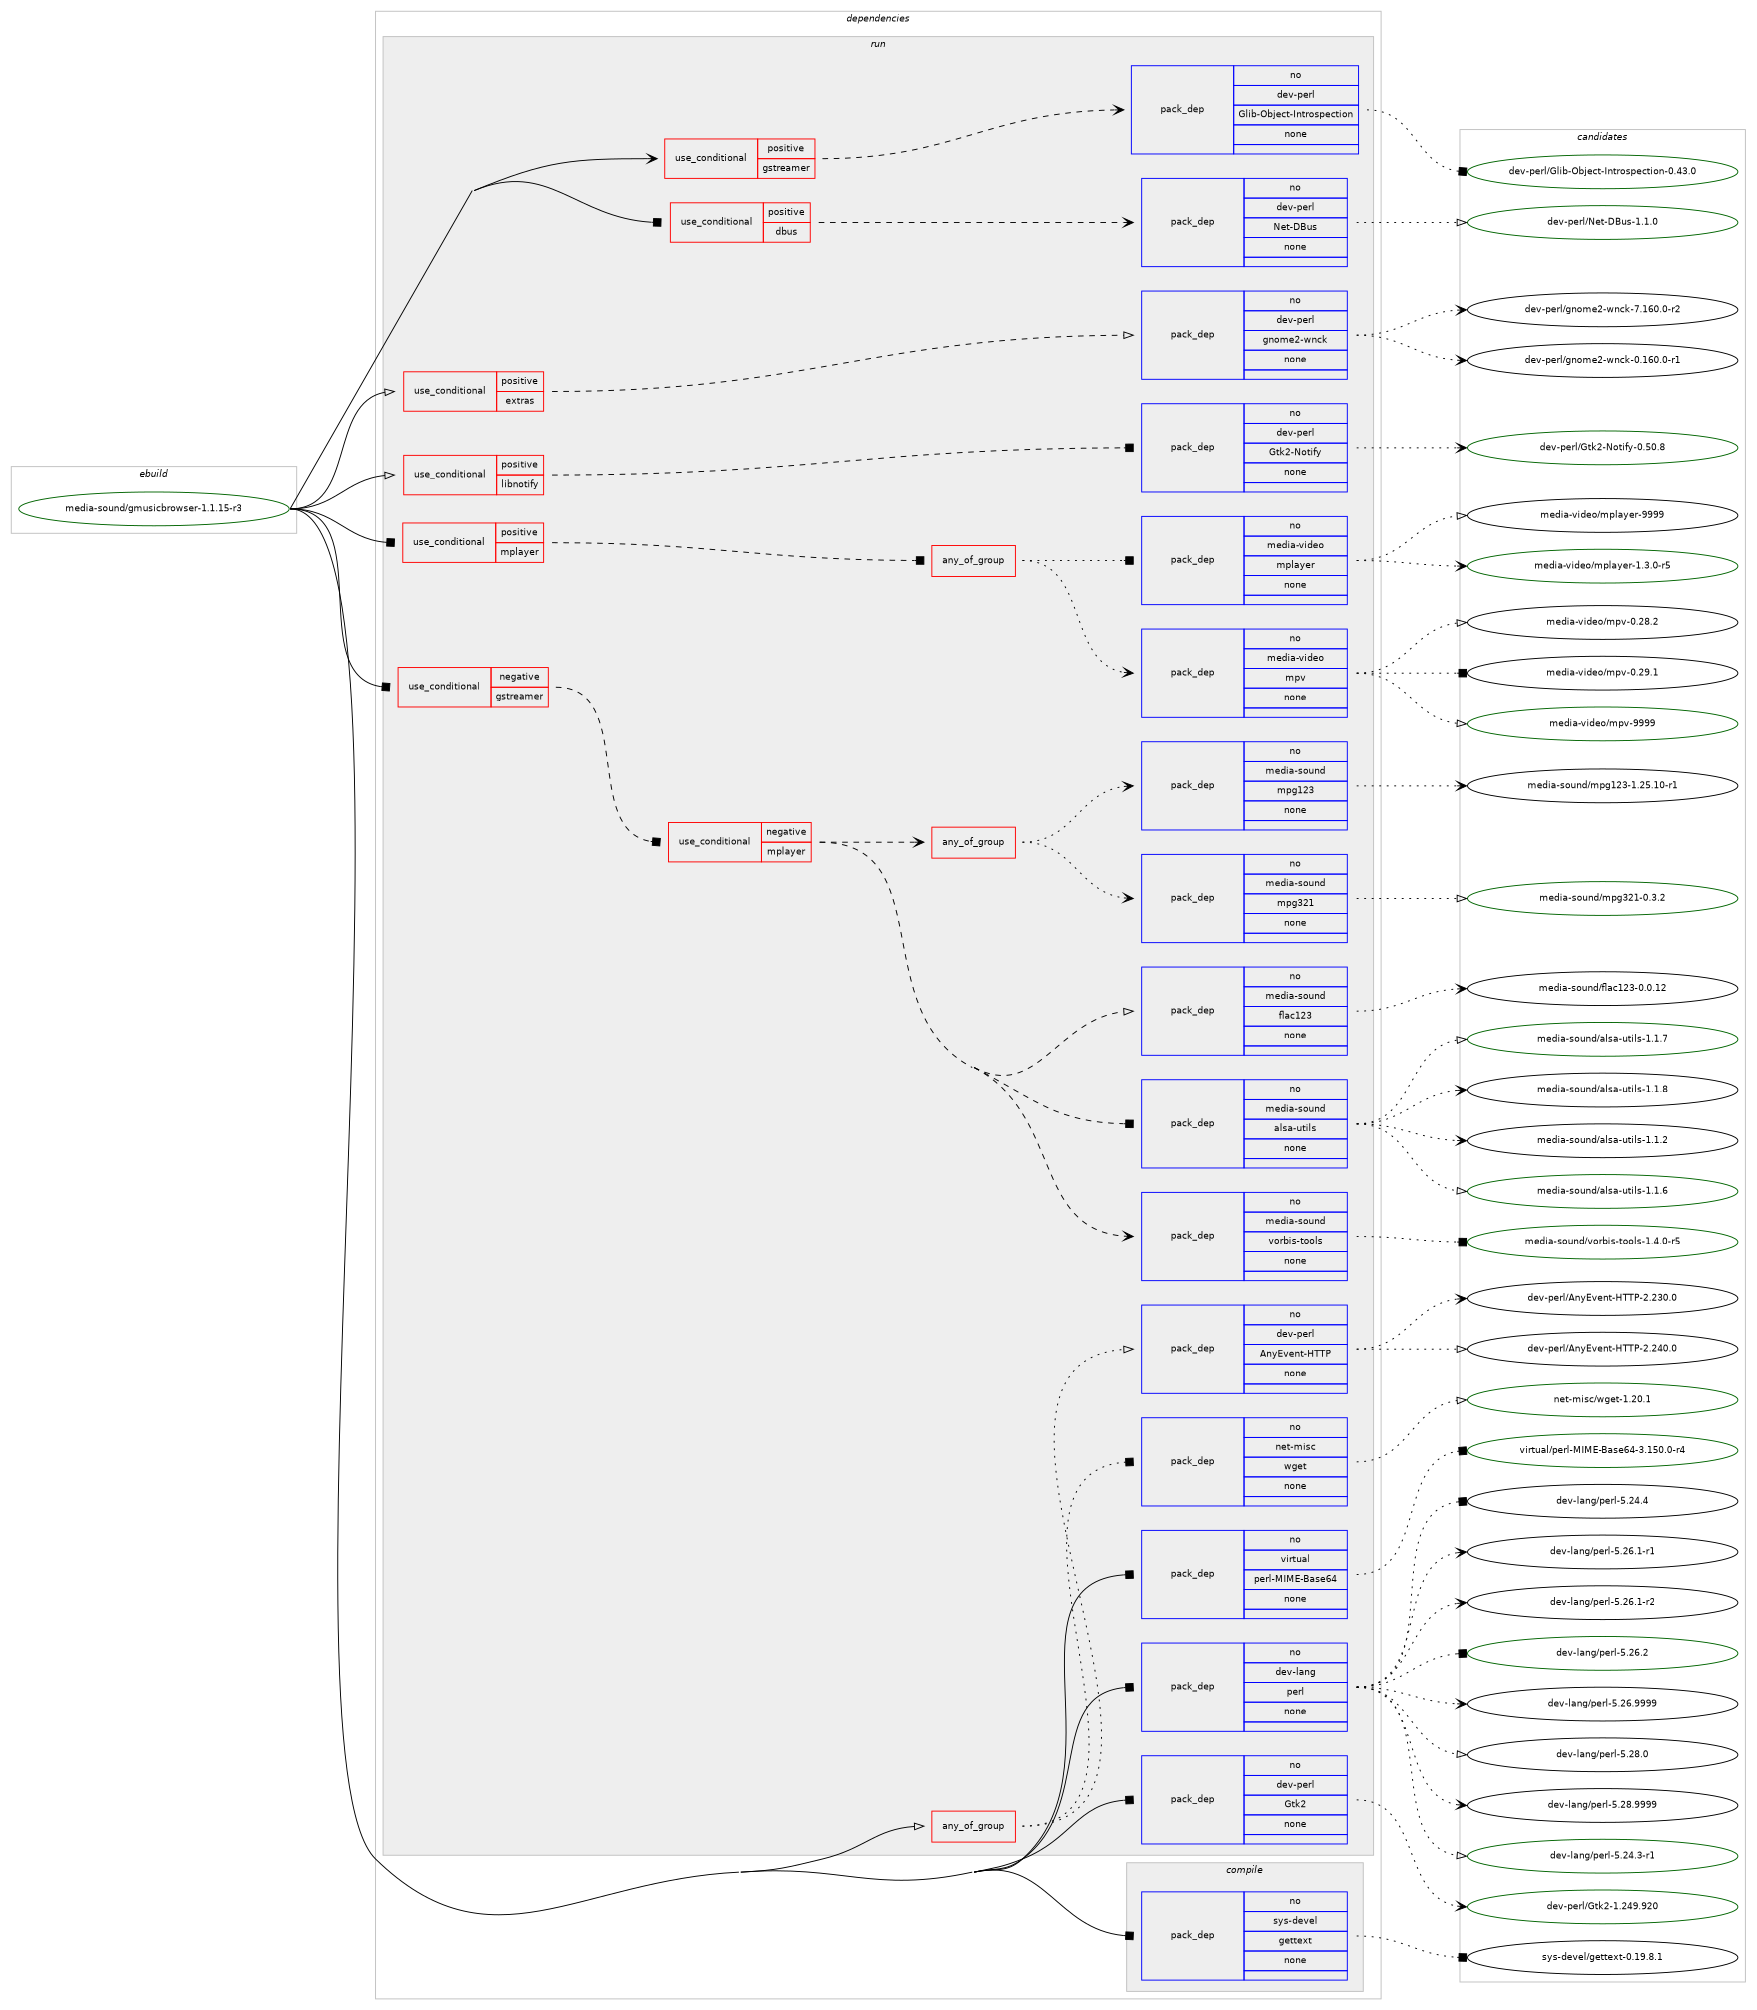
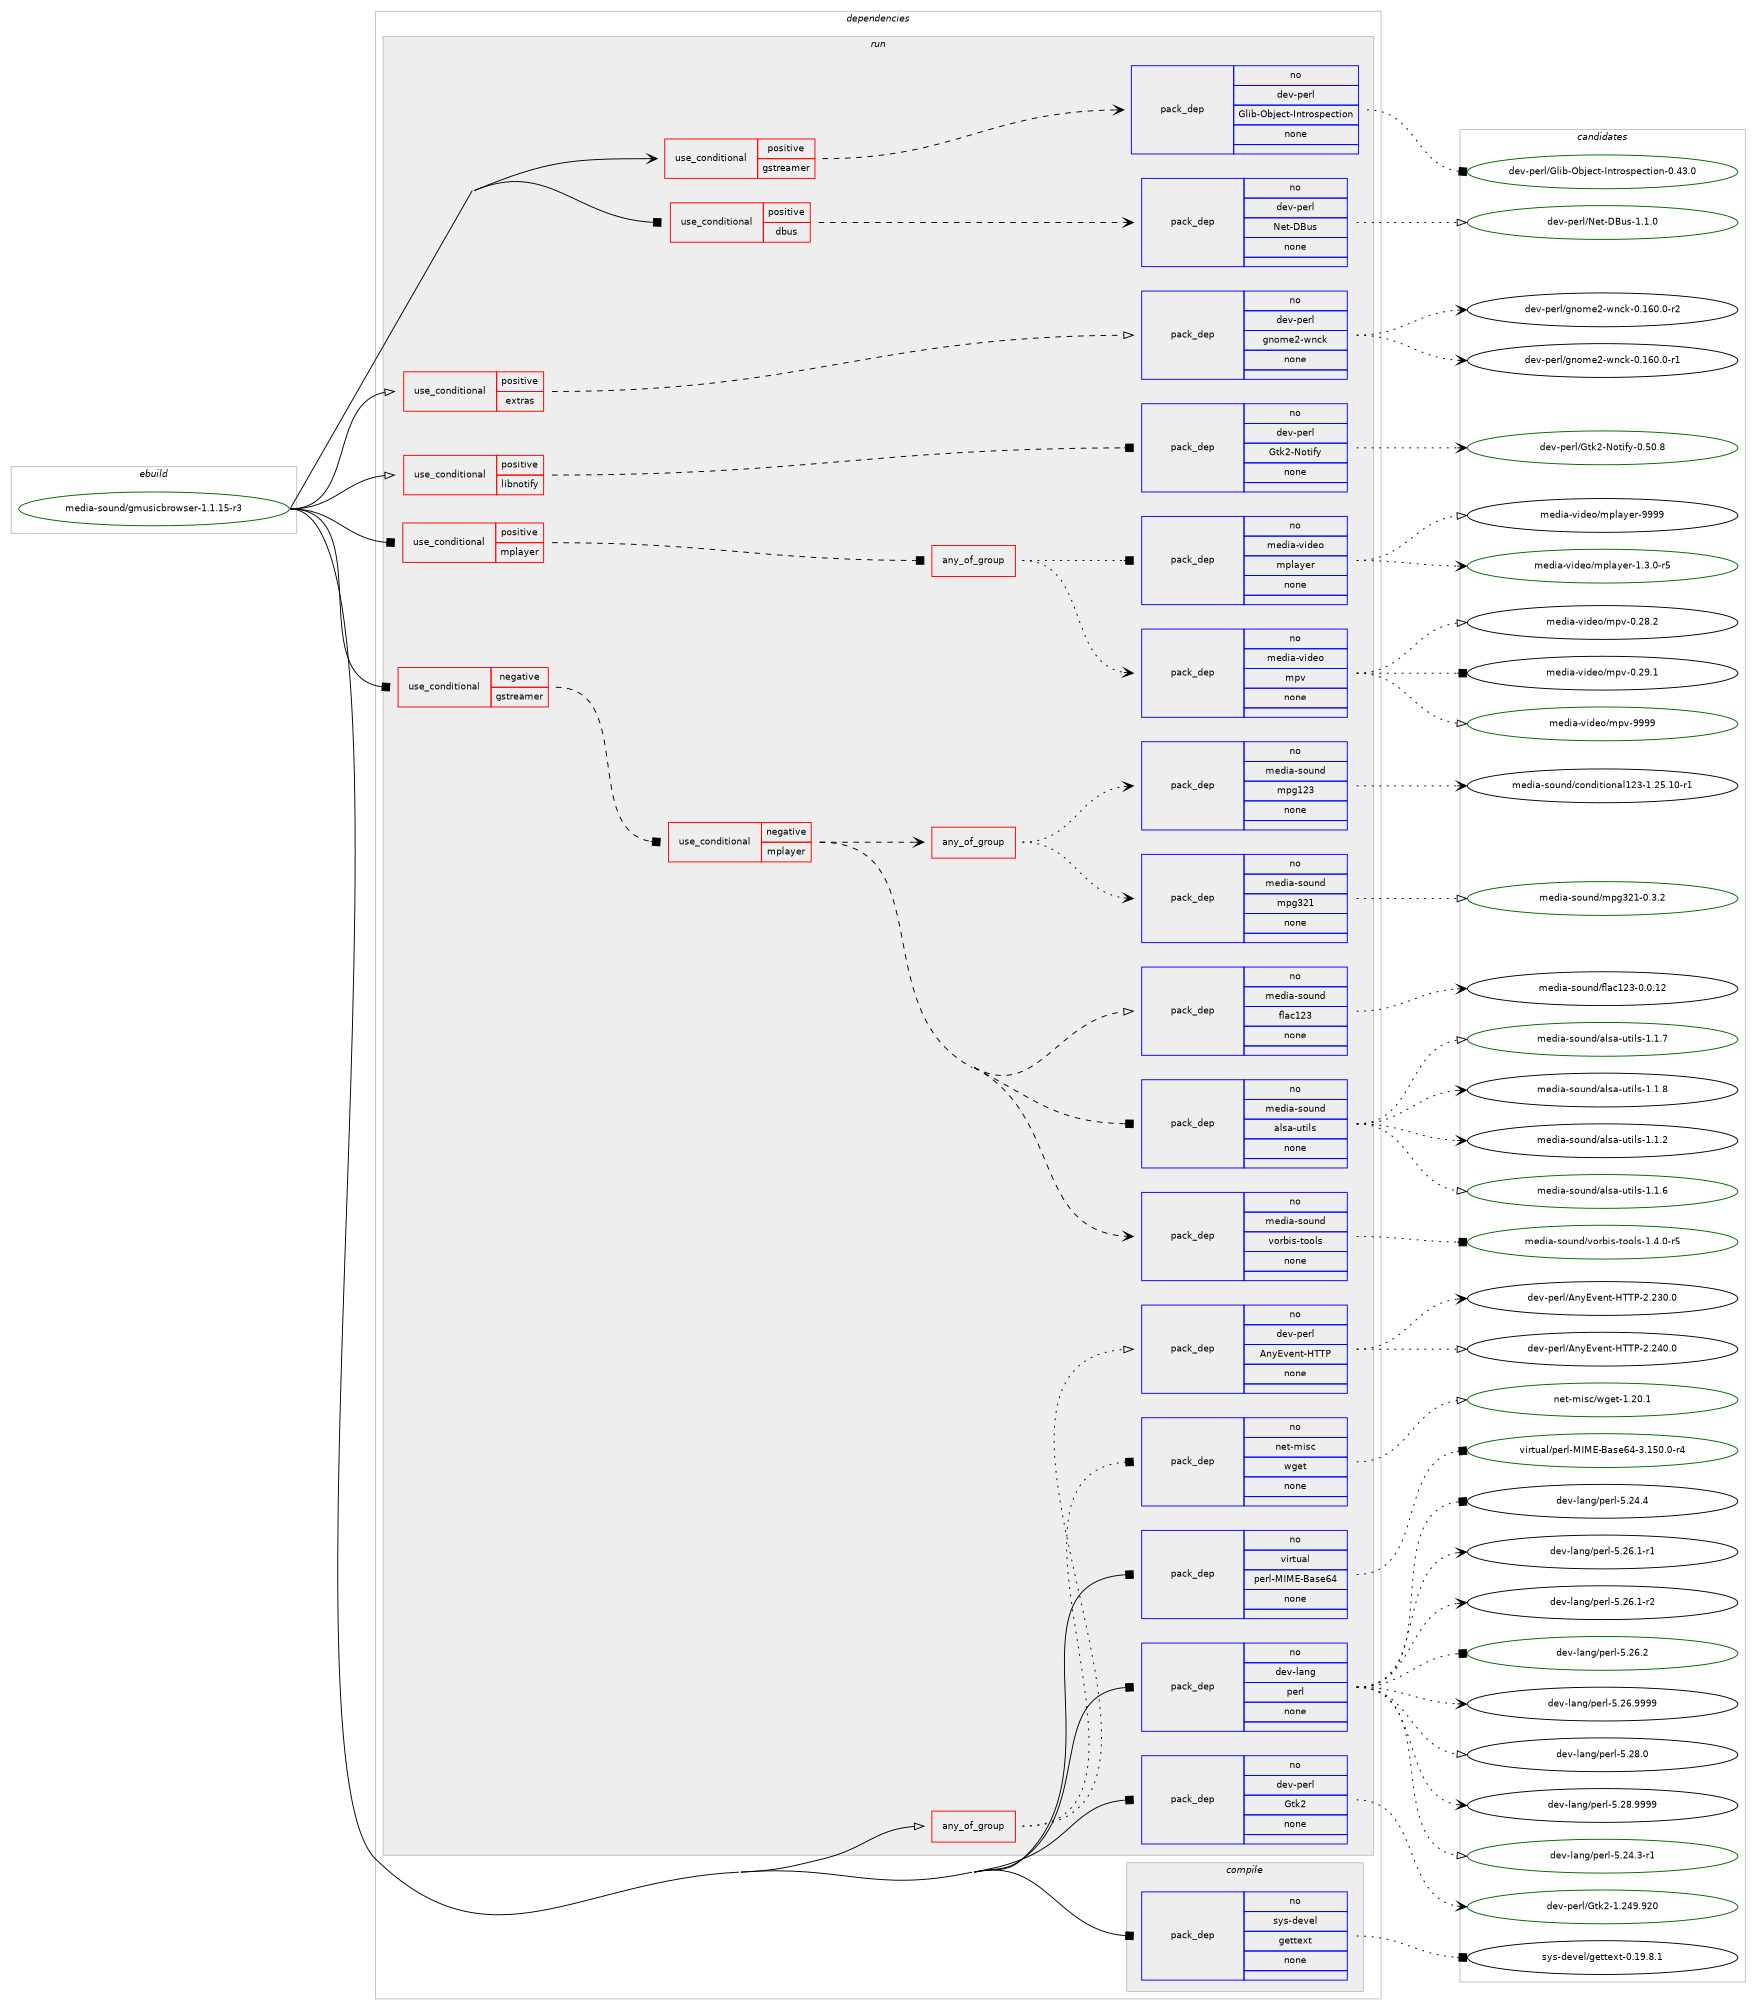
node "dev-perl/gnome2-wnck-7.160.0-r2": label "dev-perl/gnome2-wnck-7.160.0-r2" -> "dev-perl/gnome2-wnck-0.160.0-r2"
node "media-sound/mpg123-1.25.10-r1": label "media-sound/mpg123-1.25.10-r1" -> "media-sound/conditional123-1.25.10-r1"
